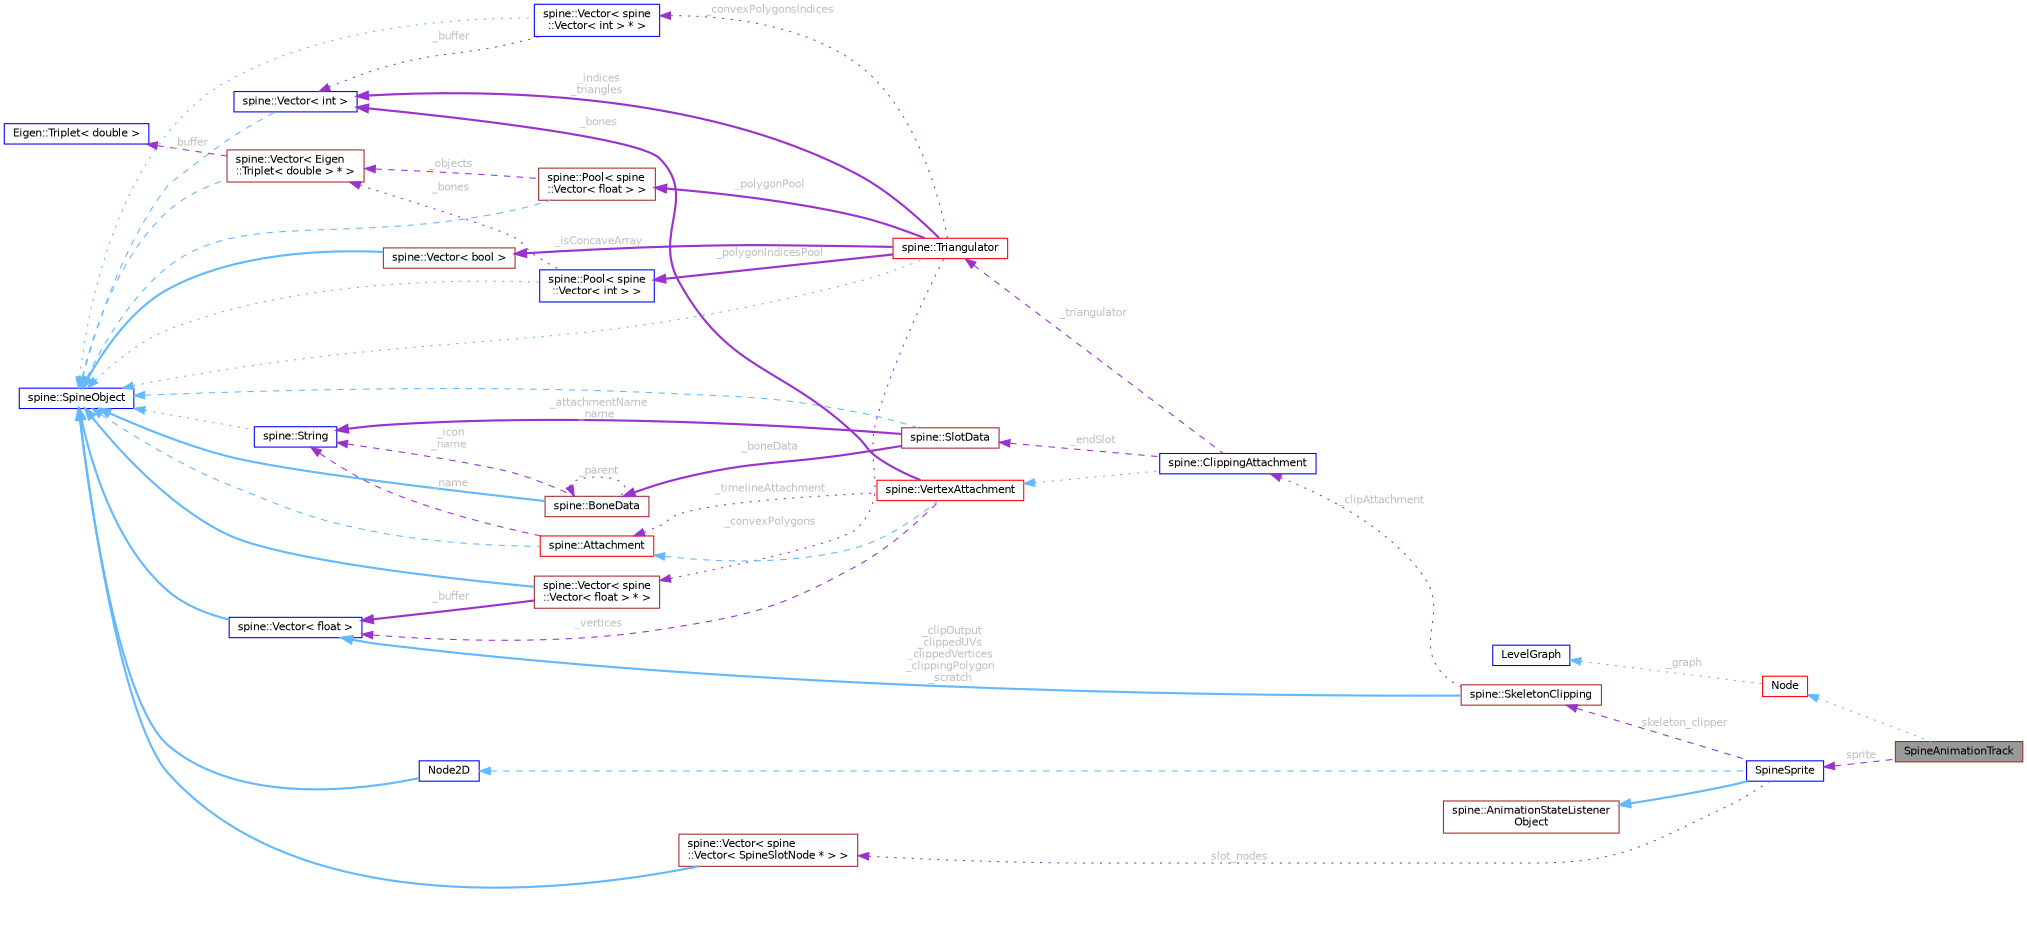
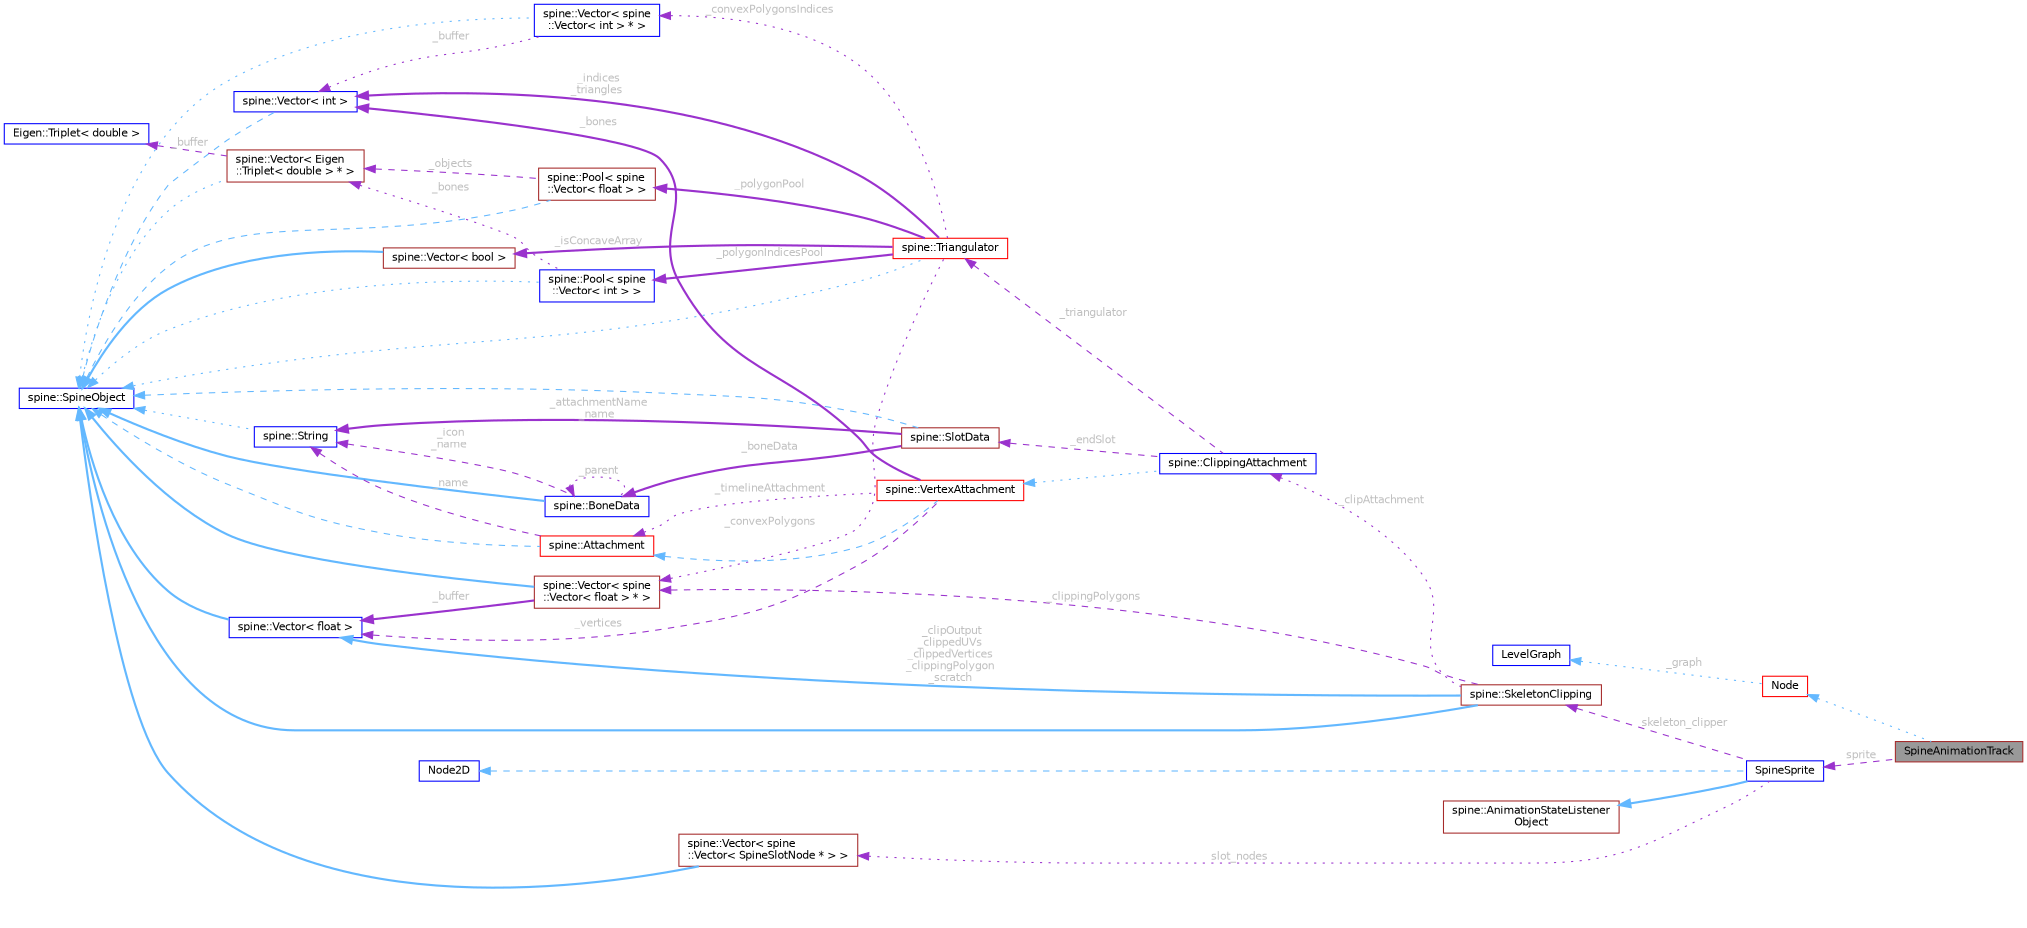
edge "spine::Vector< Eigen ::Triplet< double > * >" -> "spine::SpineObject": style dashed -> dotted
node "spine::BoneData": color brown -> blue
edge "spine::SkeletonClipping" -> "spine::Vector< spine ::Vector< float > * >": added, label "_clippingPolygons"
edge "Node2D" -> "spine::SpineObject": now "spine::SkeletonClipping" -> "spine::SpineObject"
